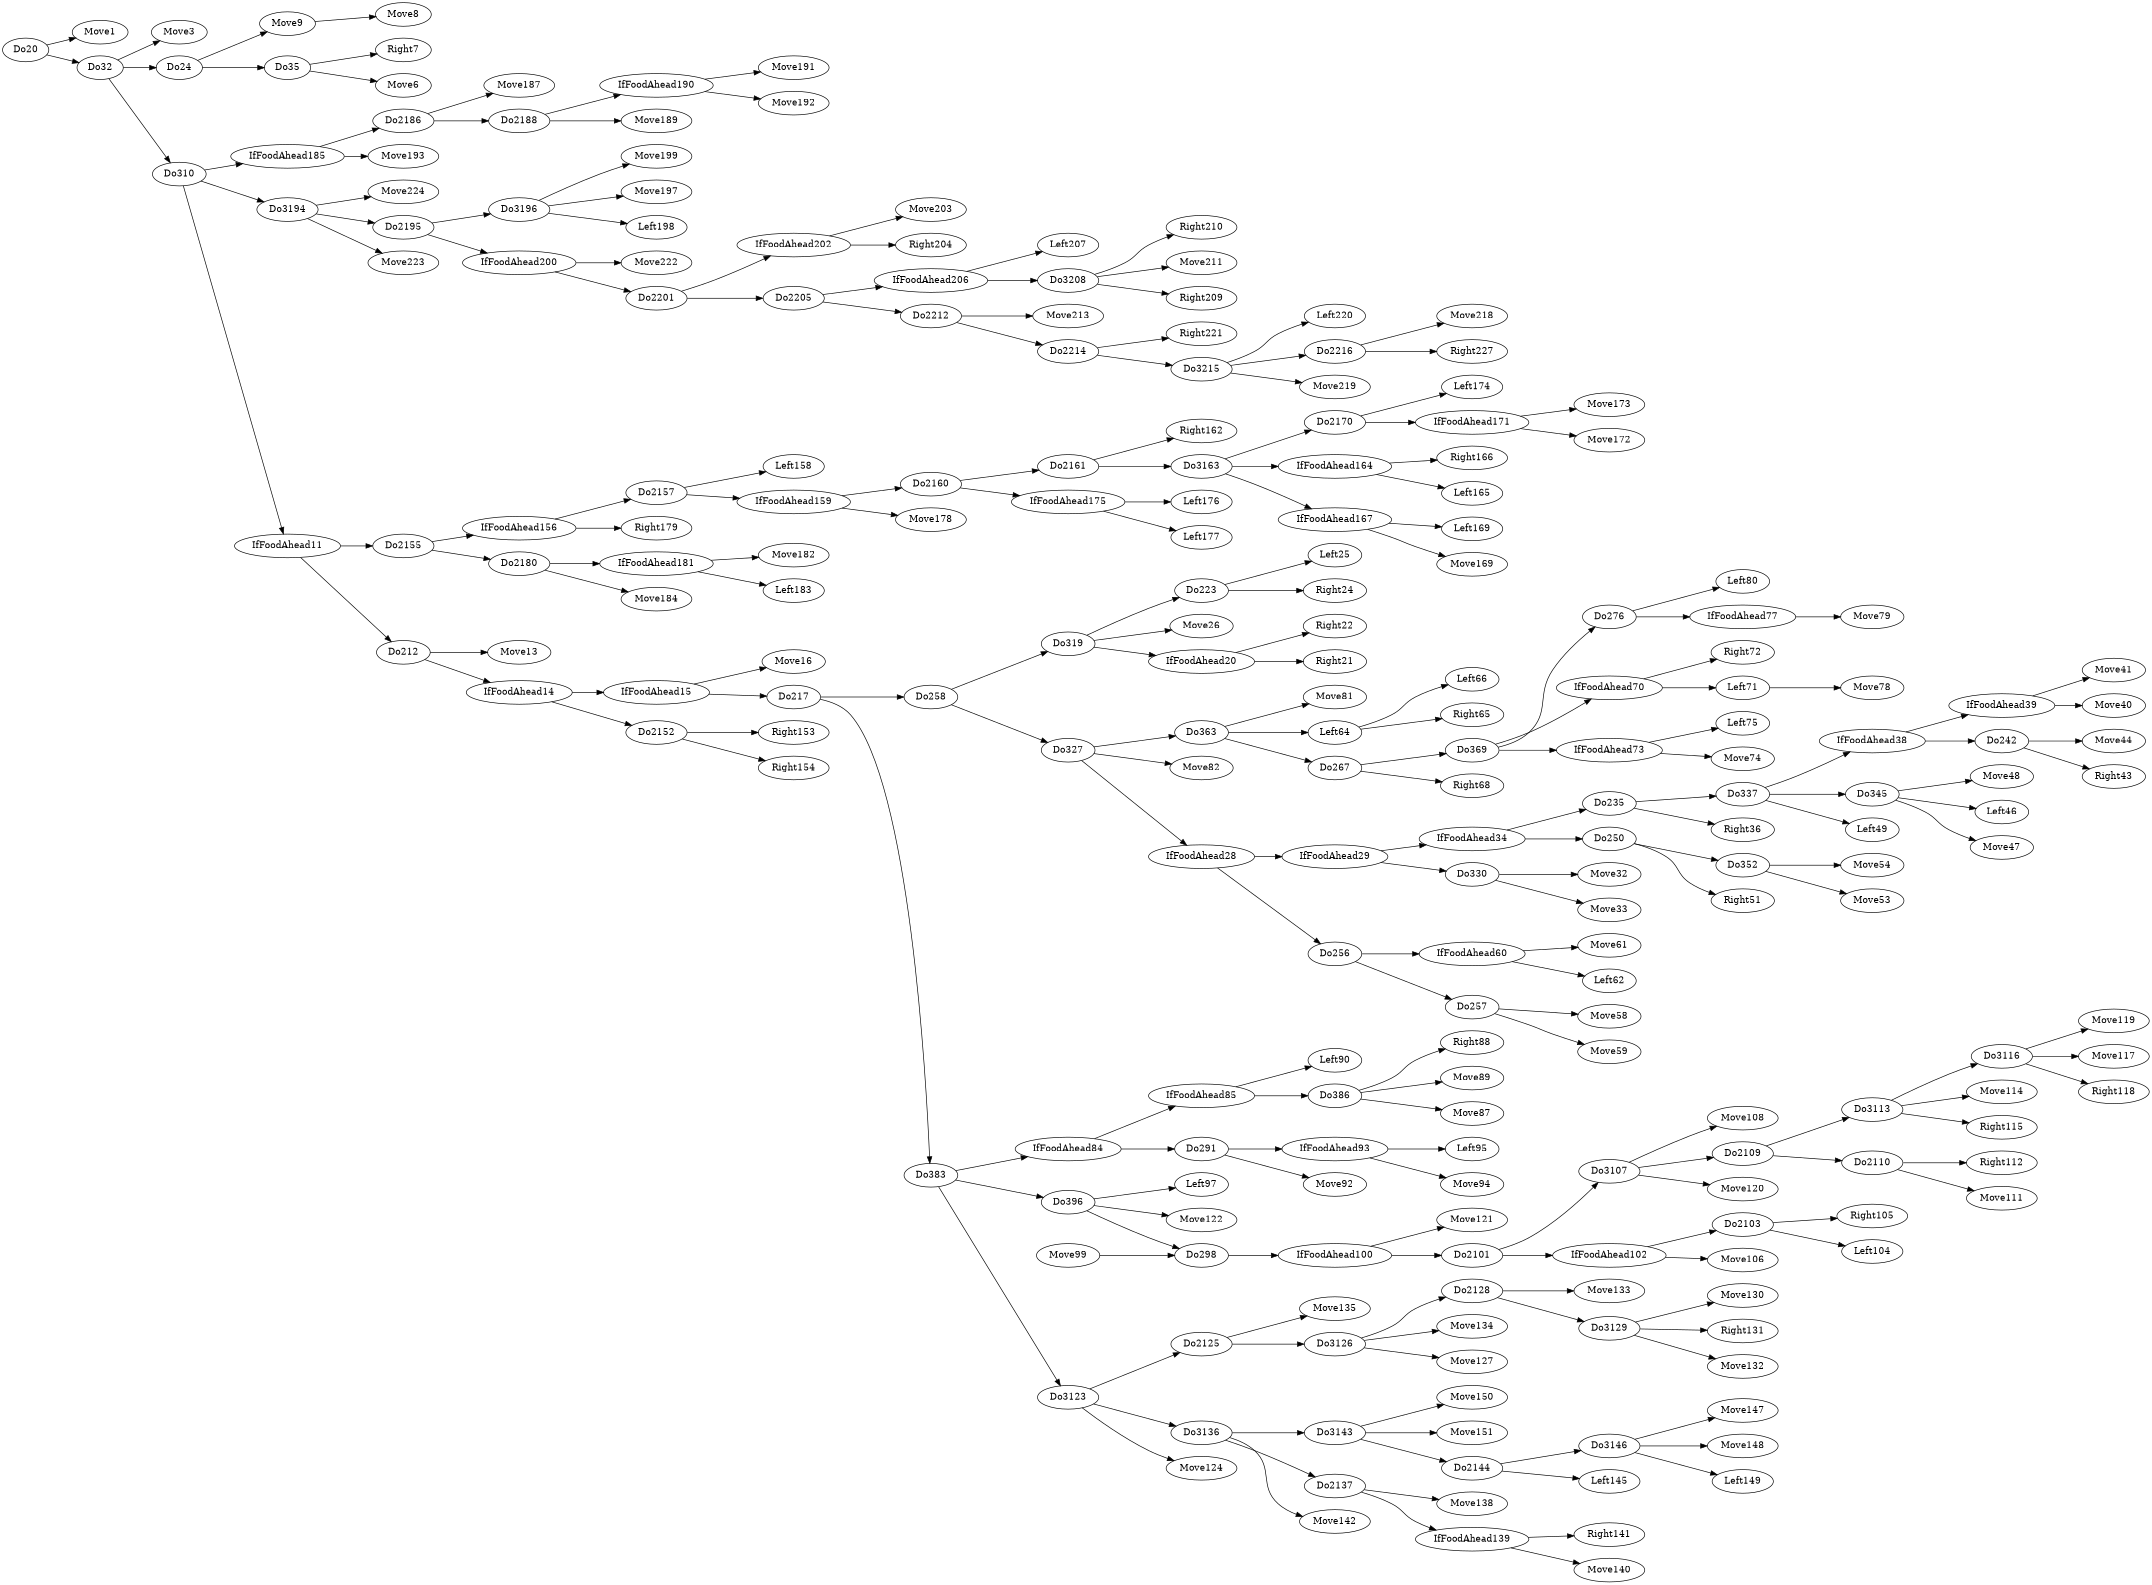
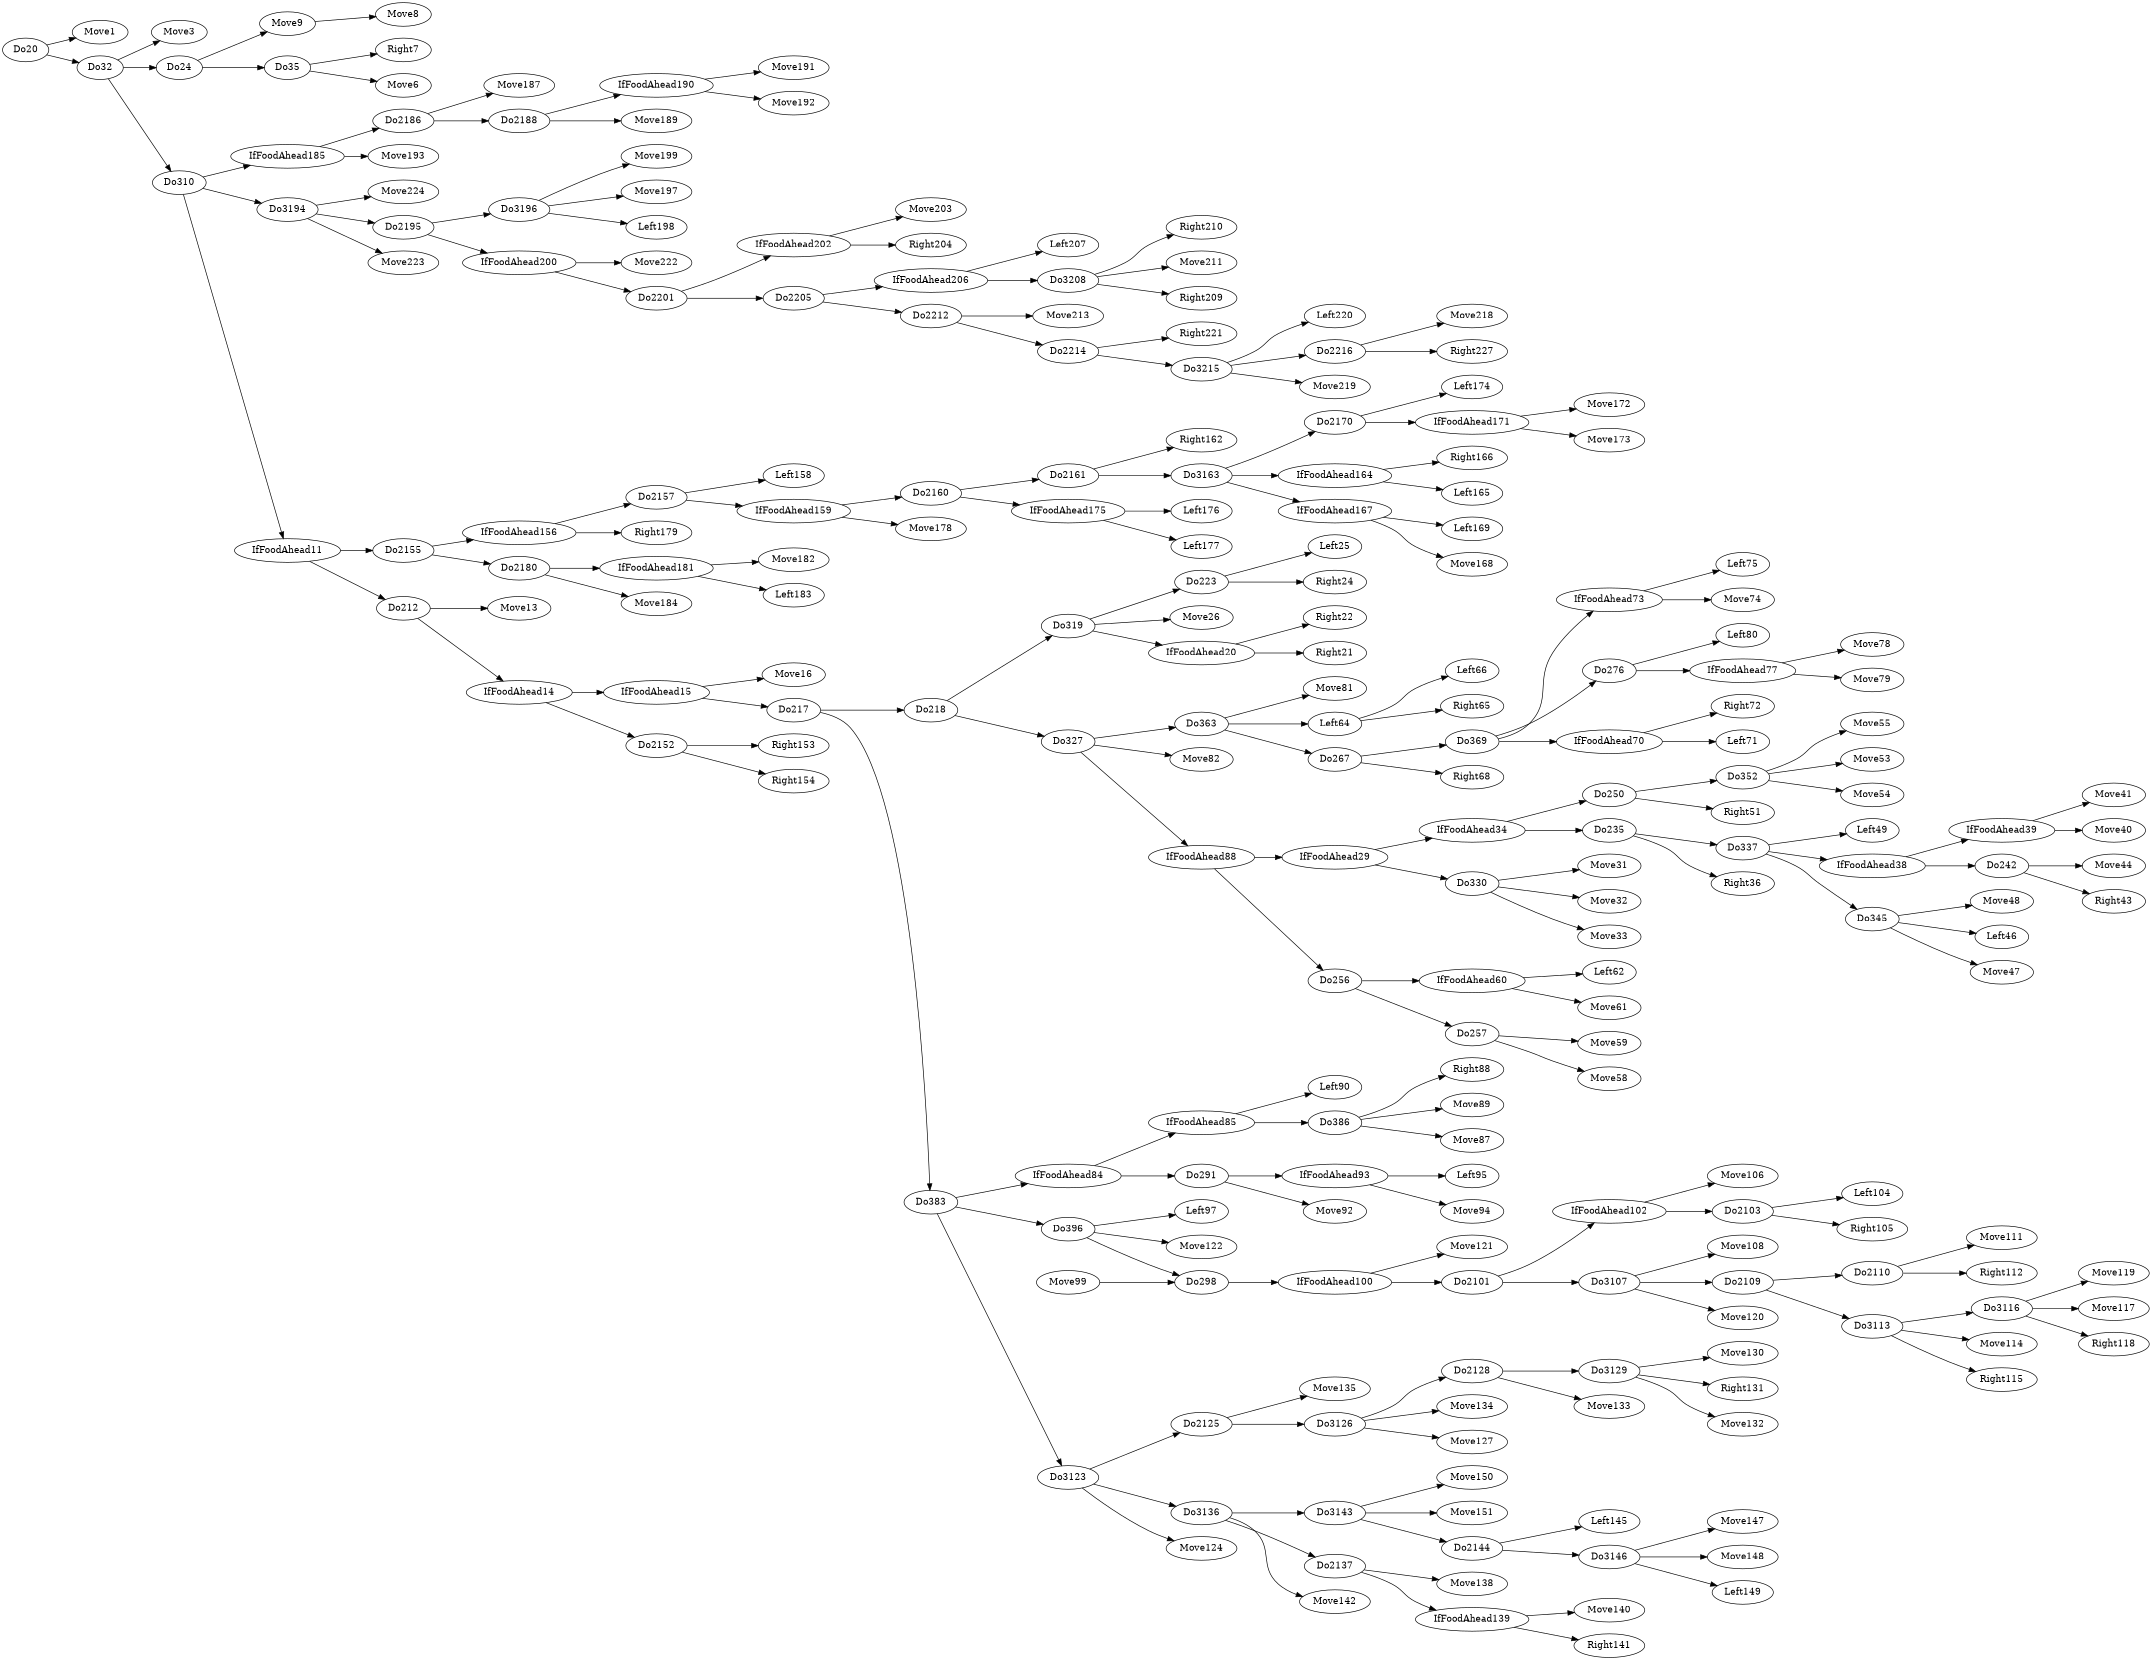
node "Move169": label "Move169" -> "Move168"
edge "Left71" -> "Move78": now "IfFoodAhead77" -> "Move78"
node "Do258": label "Do258" -> "Do218"
node "Move55": added
node "IfFoodAhead28": label "IfFoodAhead28" -> "IfFoodAhead88"
node "Move31": added
